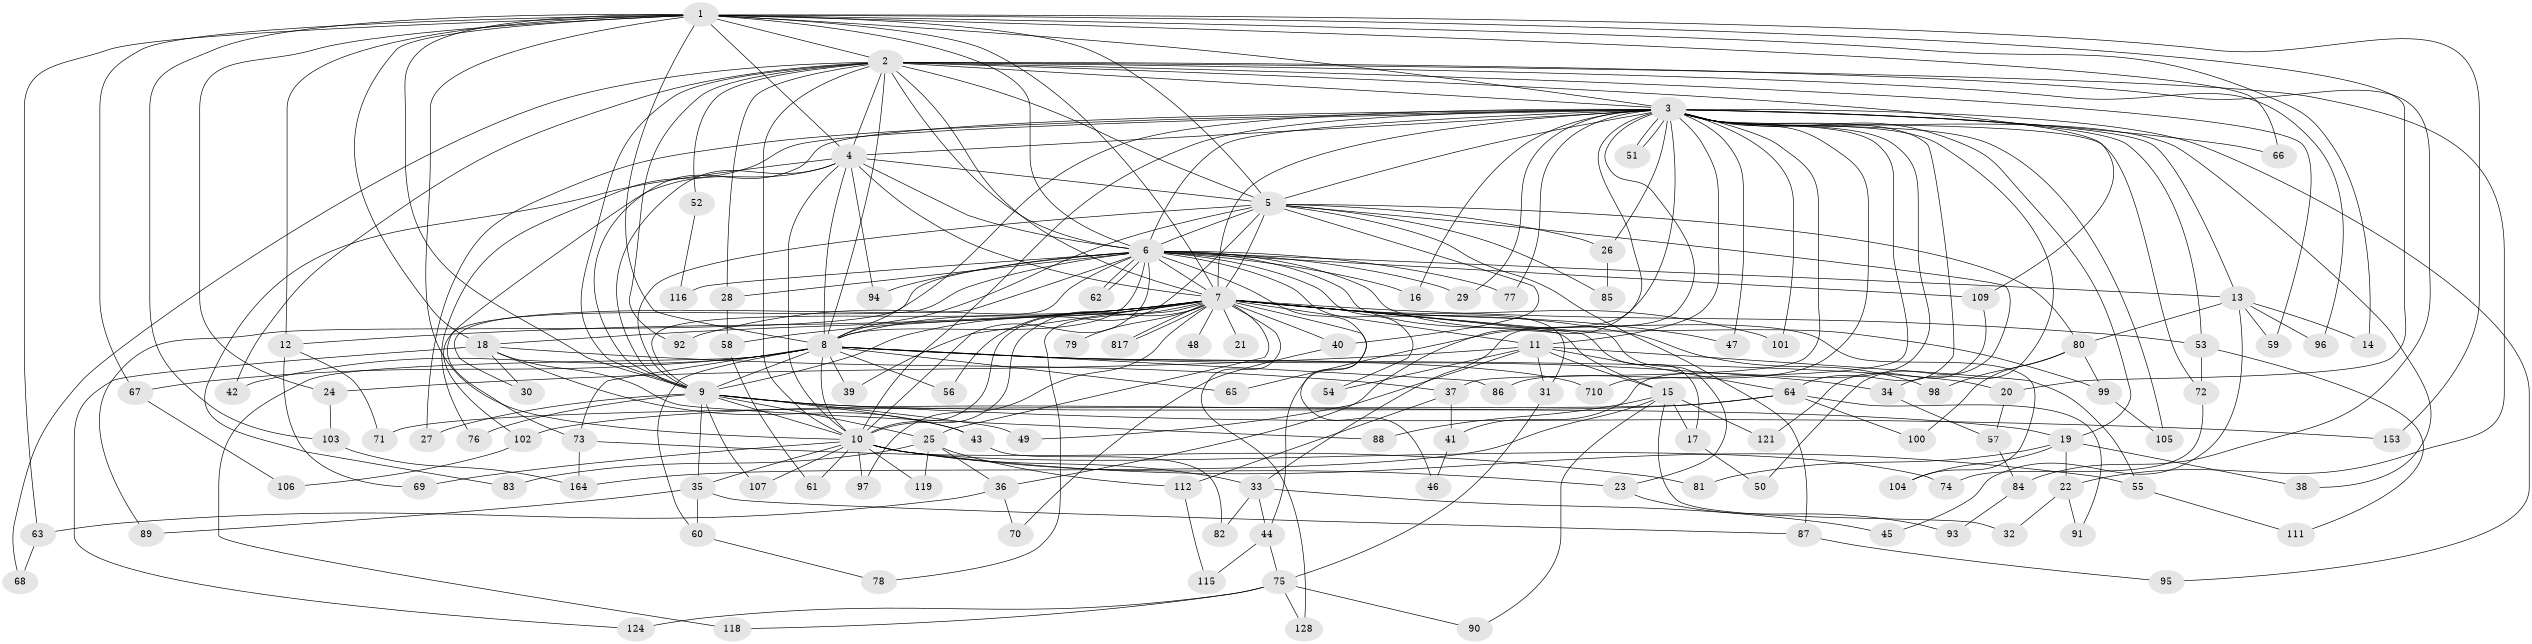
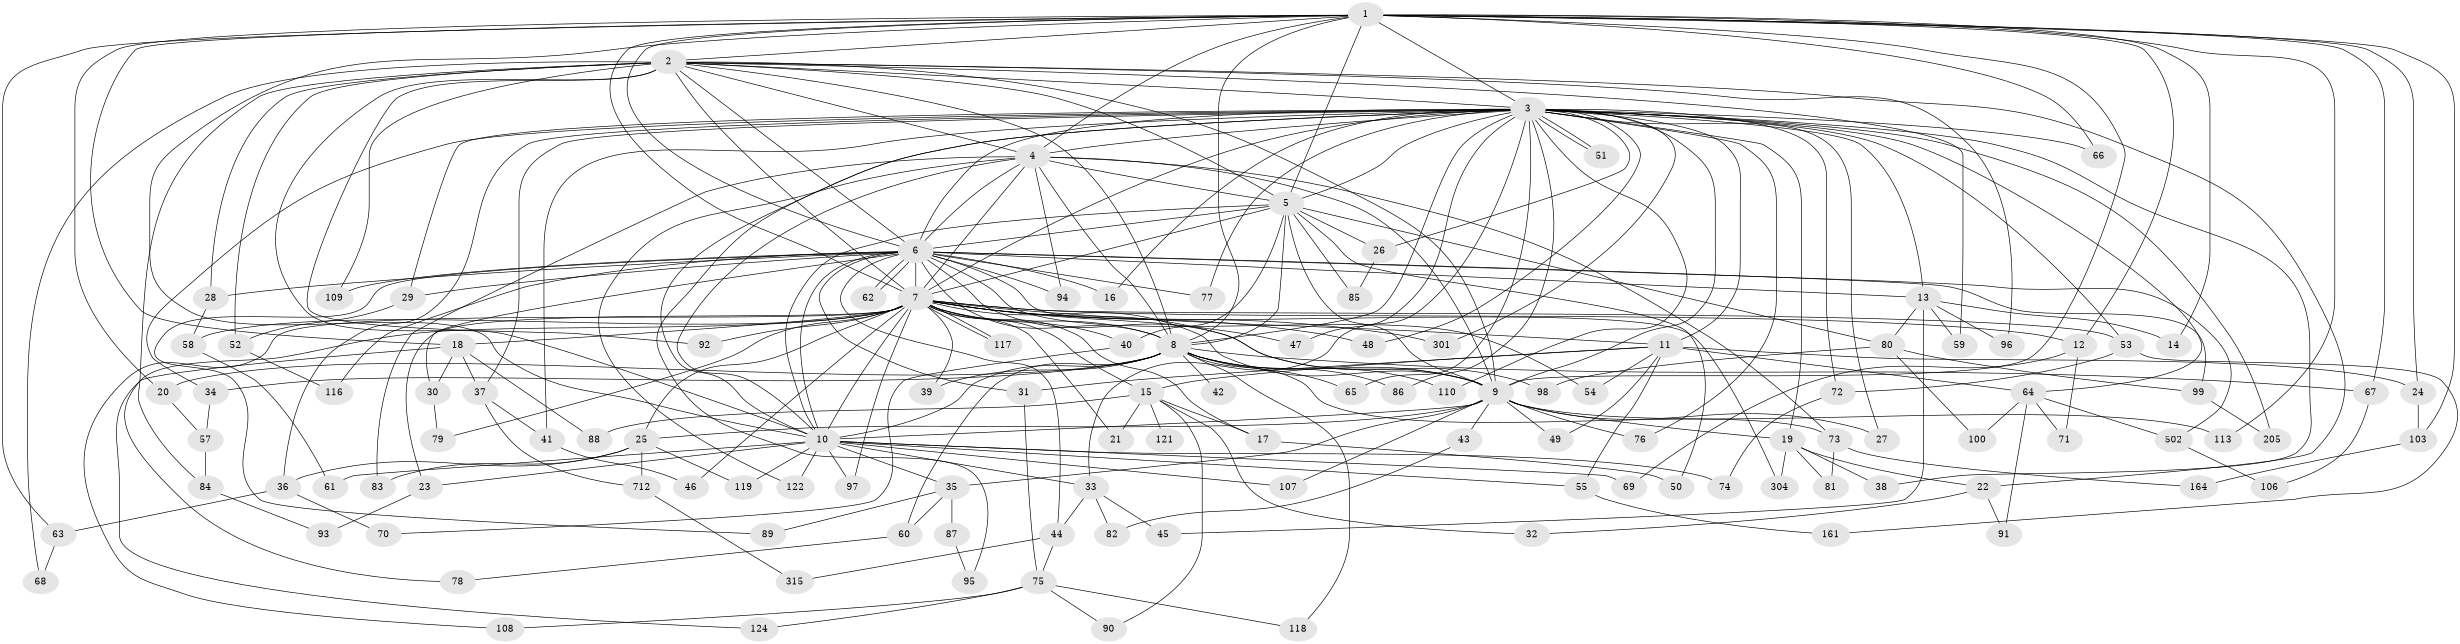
edge "2" -- "42": removed
edge "3" -- "48": added
edge "5" -- "87": removed
edge "29" -- "52": added
node "817": label "817" -> "117"
node "101": label "101" -> "301"
edge "109" -- "121": removed
node "56": removed
node "710": label "710" -> "110"
edge "18" -- "43": removed
edge "30" -- "79": added
node "102": label "102" -> "502"
node "105": label "105" -> "205"
node "153": label "153" -> "113"
edge "15" -- "164": now "15" -- "21"
node "122": added
node "112": label "112" -> "712"
node "104": label "104" -> "304"
node "111": label "111" -> "161"
node "115": label "115" -> "315"
node "128": label "128" -> "108"
